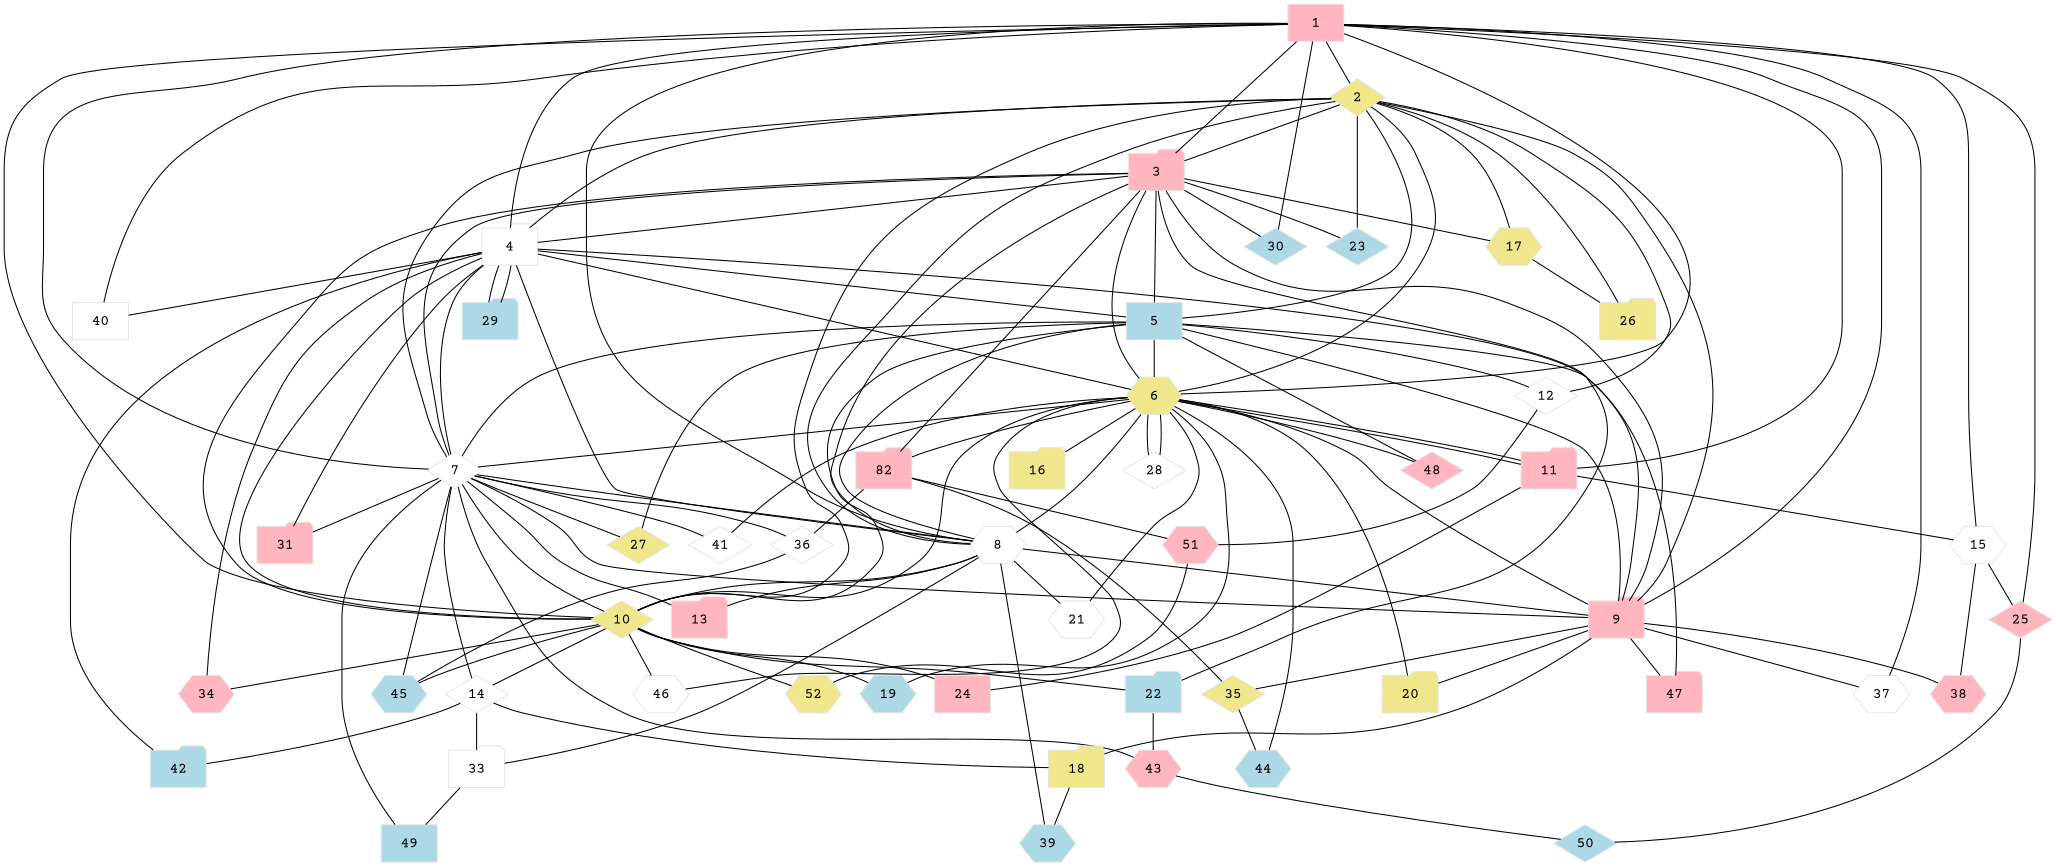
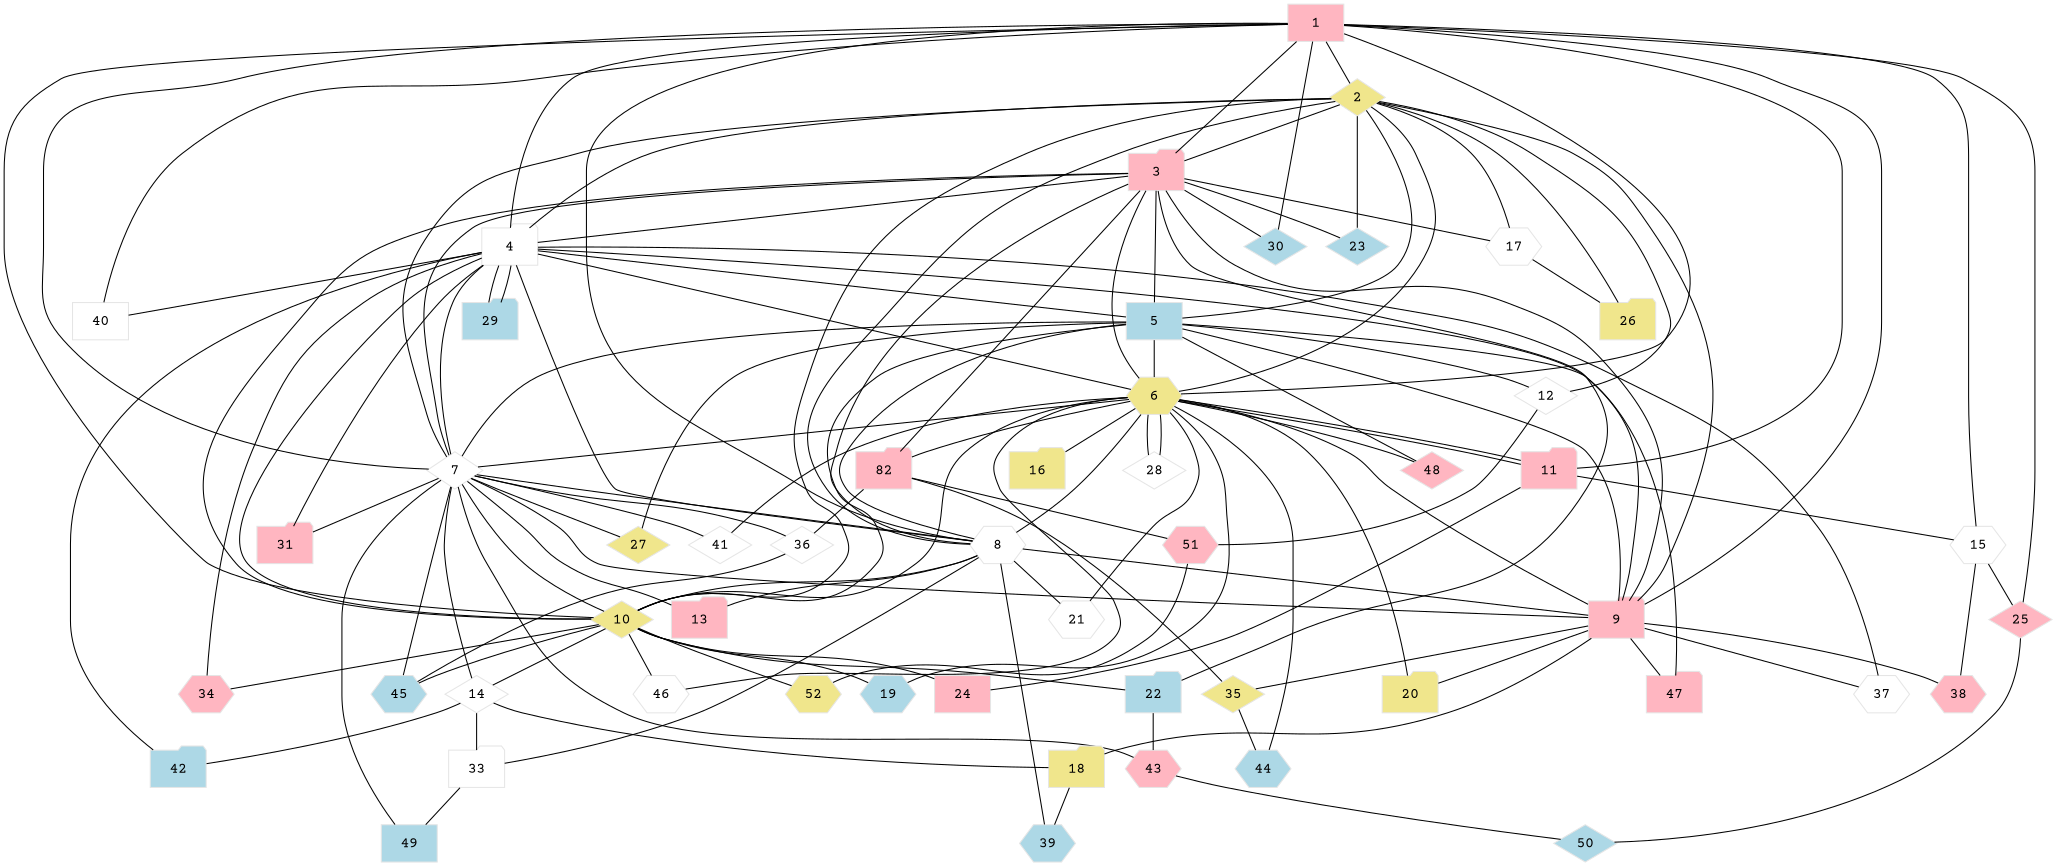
edge "1" -- "37": now "4" -- "37"
node "17": fillcolor khaki -> white
